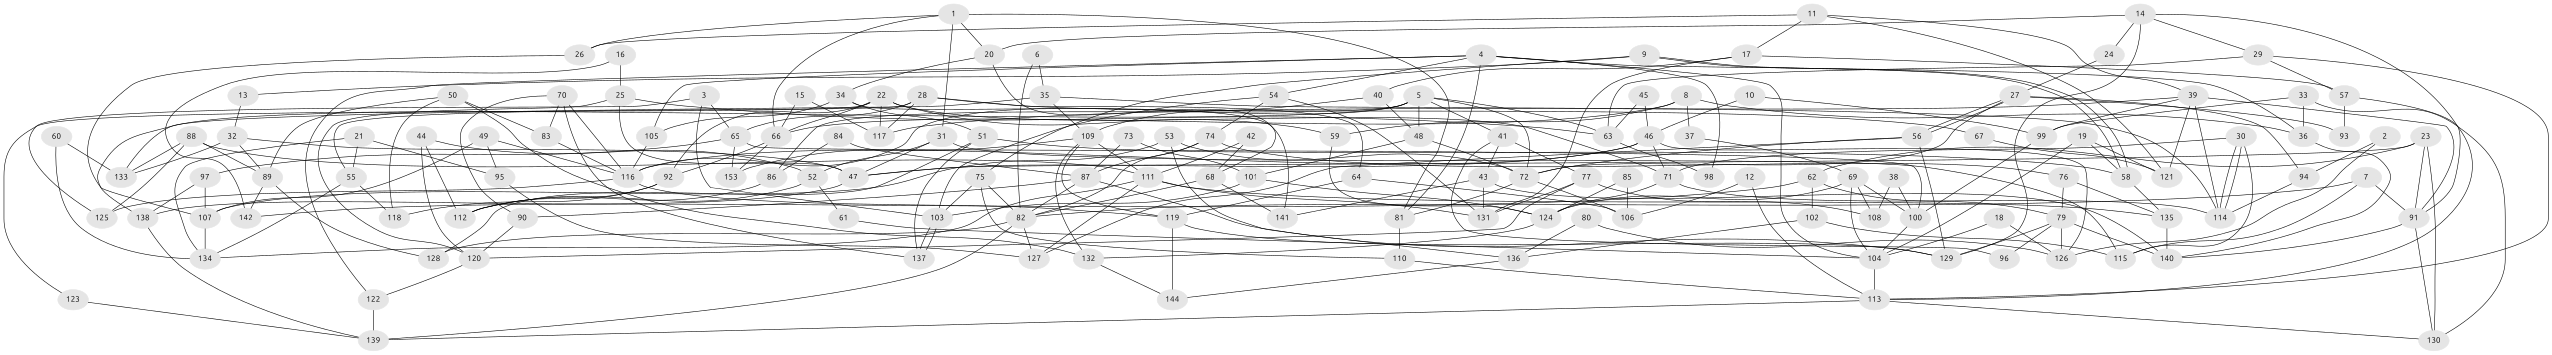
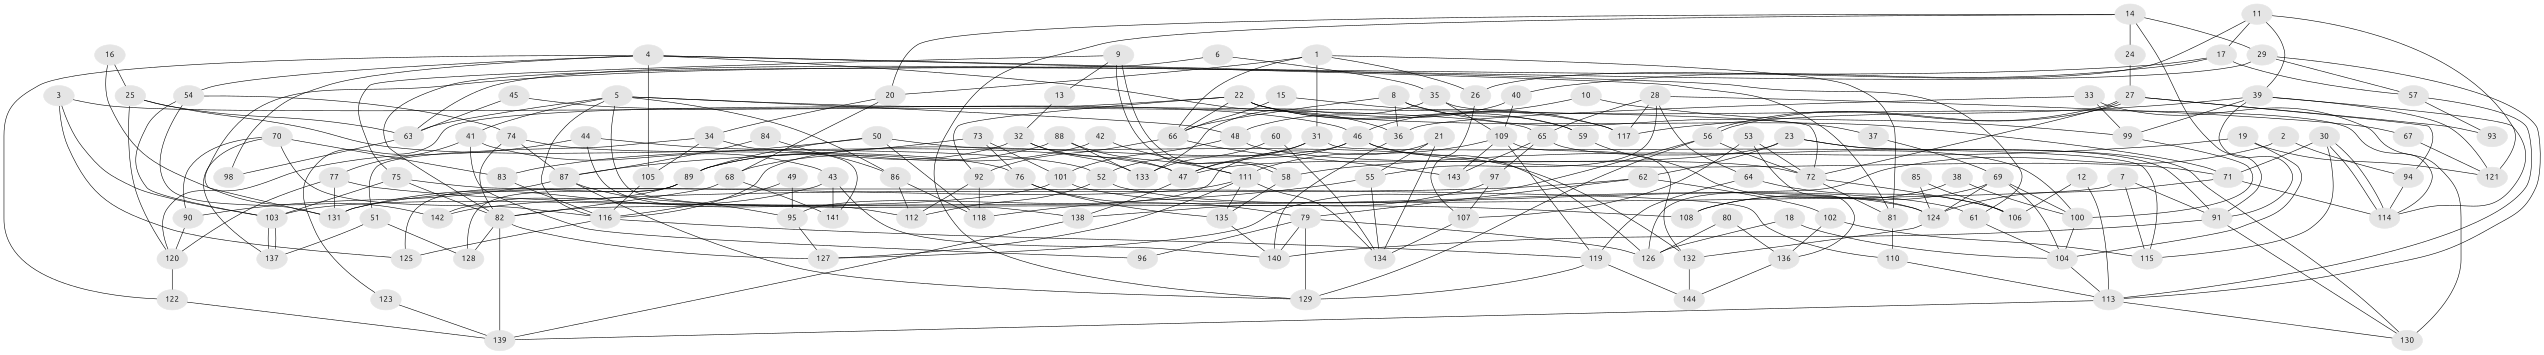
edge "4" -- "104": now "4" -- "61"
edge "51" -- "58": removed
edge "73" -- "76": added
node "153": label "153" -> "143"
edge "88" -- "125": now "89" -- "125"
edge "49" -- "107": removed
edge "86" -- "118": added
edge "87" -- "82": now "87" -- "95"
